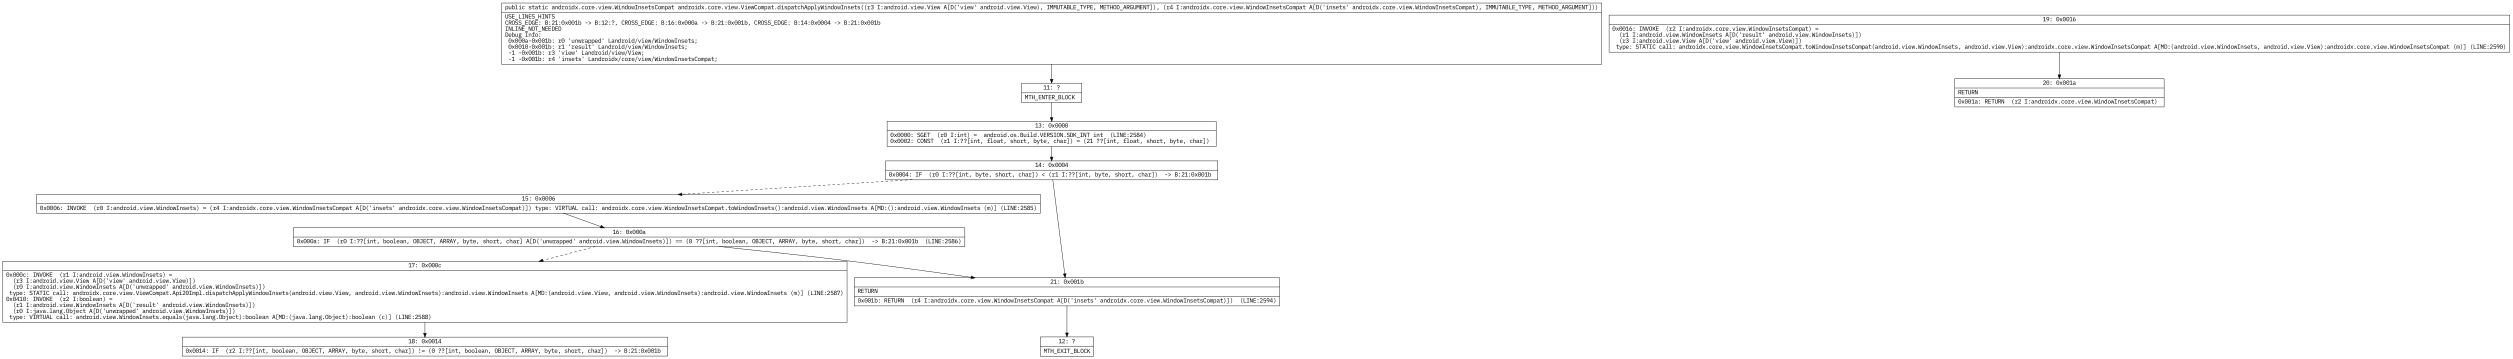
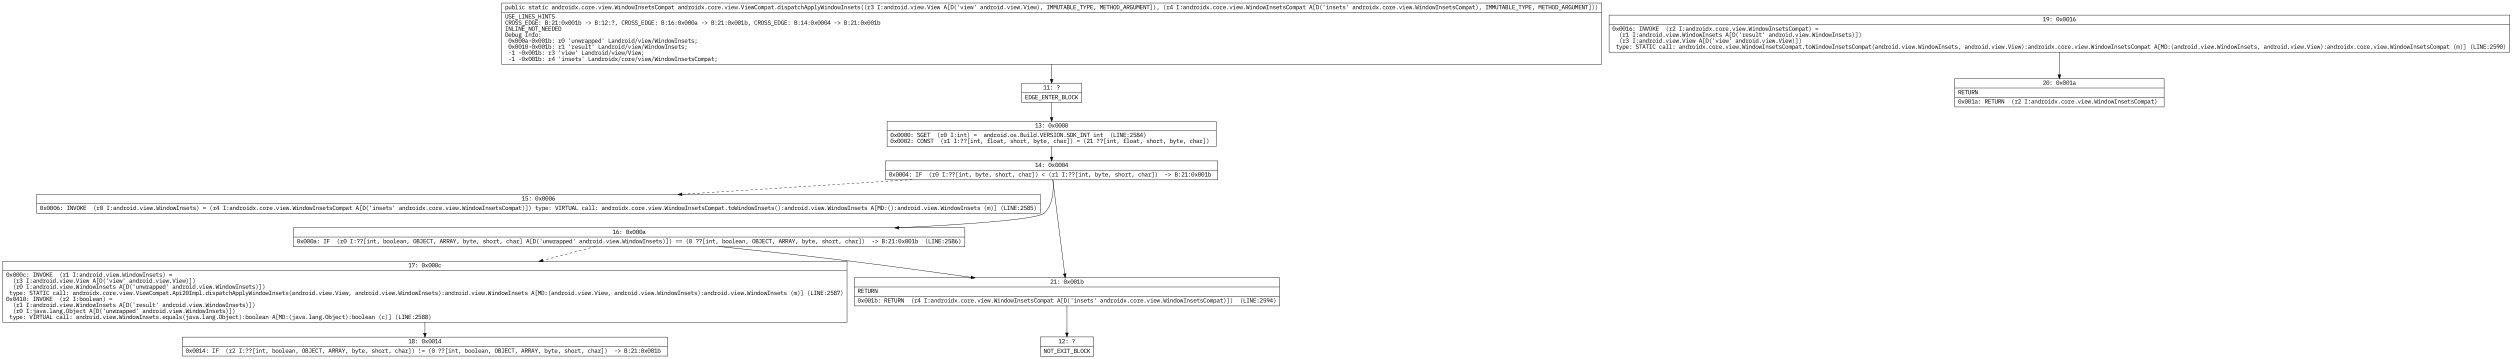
node "11: ?": text "MTH_ENTER_BLOCK" -> "EDGE_ENTER_BLOCK"
edge "15: 0x0006" -> "16: 0x000a": now "14: 0x0004" -> "16: 0x000a"
node "12: ?": text "MTH_EXIT_BLOCK" -> "NOT_EXIT_BLOCK"
